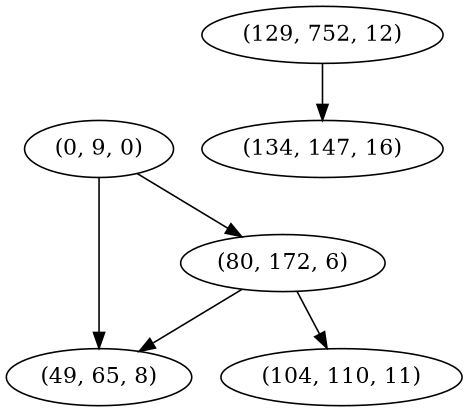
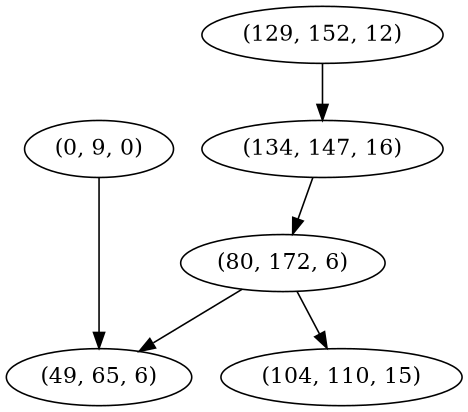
node "(129, 752, 12)": label "(129, 752, 12)" -> "(129, 152, 12)"
edge "(0, 9, 0)" -> "(80, 172, 6)": now "(134, 147, 16)" -> "(80, 172, 6)"
node "(49, 65, 8)": label "(49, 65, 8)" -> "(49, 65, 6)"
node "(104, 110, 11)": label "(104, 110, 11)" -> "(104, 110, 15)"
